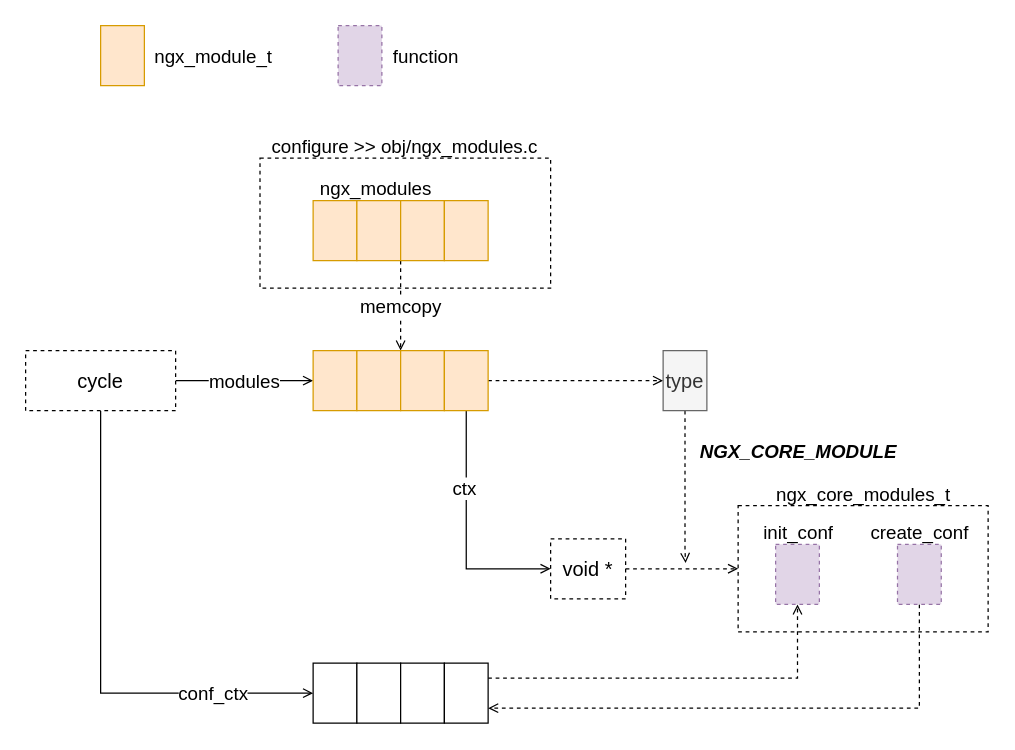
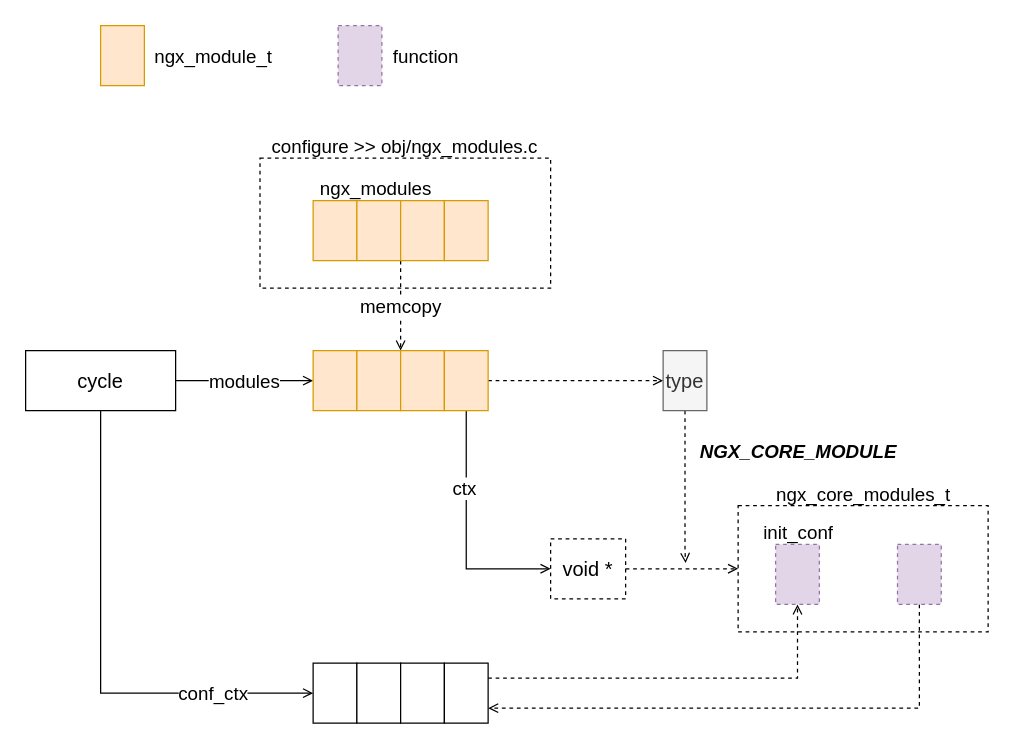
node "cycle": style dashed -> solid
node "create_conf": removed
